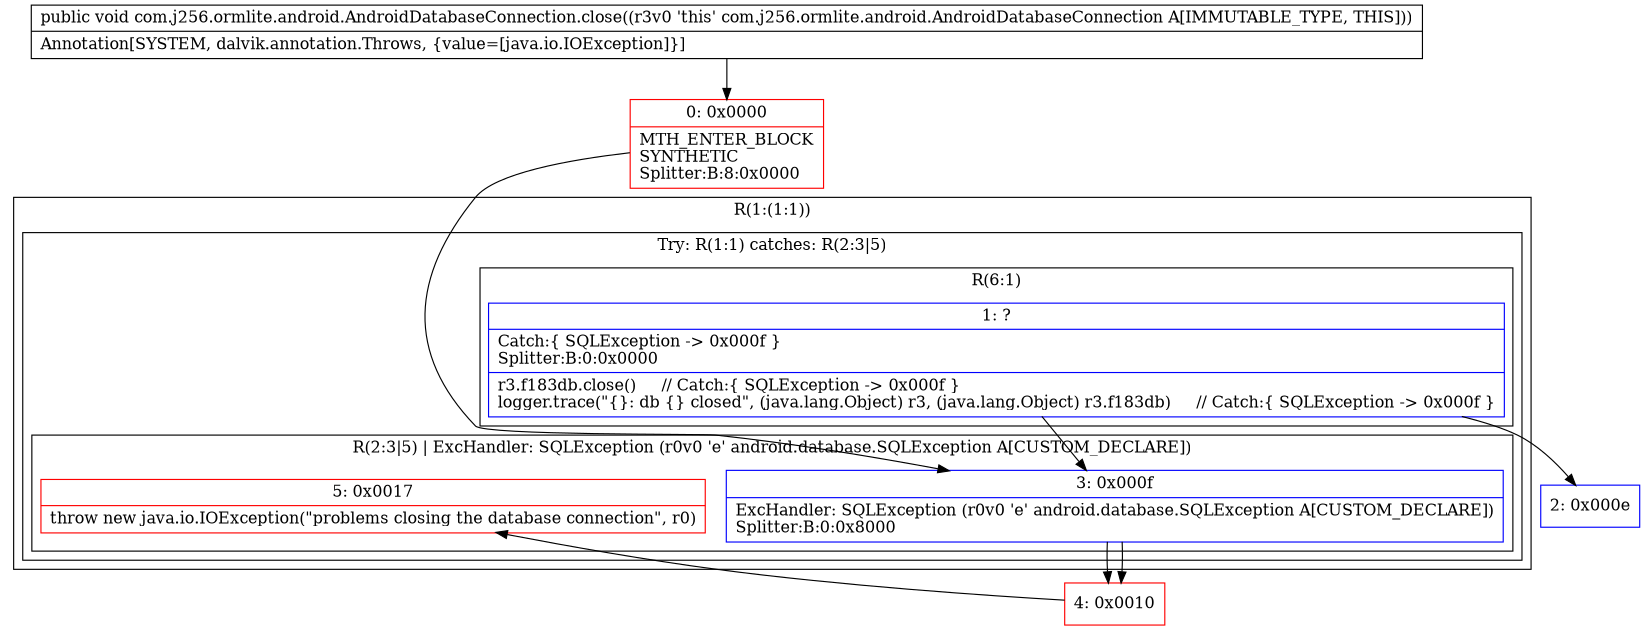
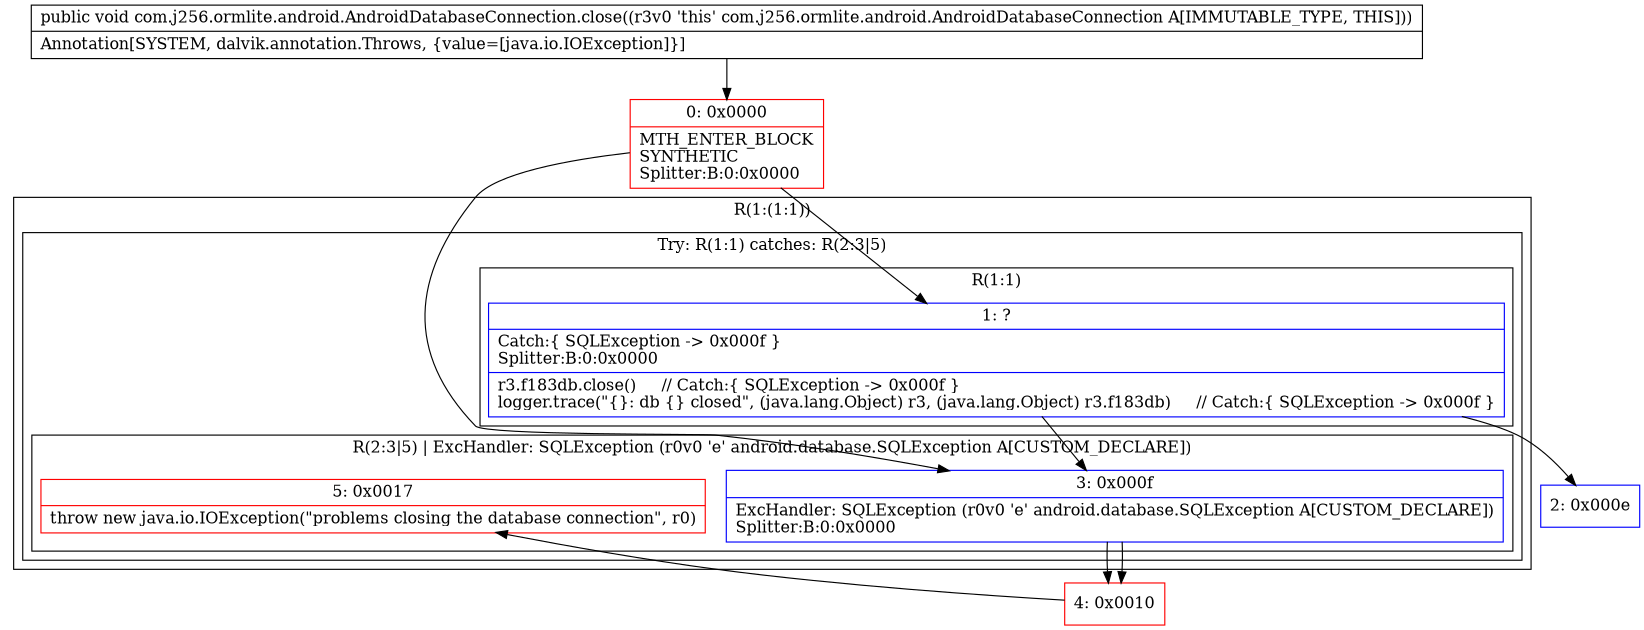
node "0: 0x0000": text "Splitter:B:8:0x0000" -> "Splitter:B:0:0x0000"
edge "0: 0x0000" -> "1: ?": added
cluster "R(6:1)": label "R(6:1)" -> "R(1:1)"
node "3: 0x000f": text "Splitter:B:0:0x8000" -> "Splitter:B:0:0x0000"
